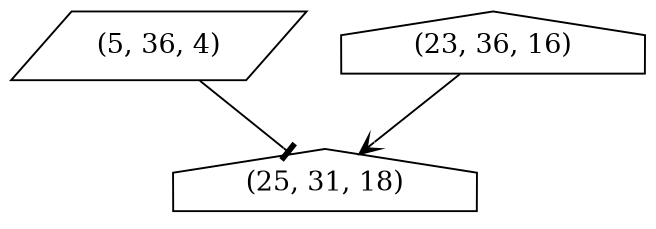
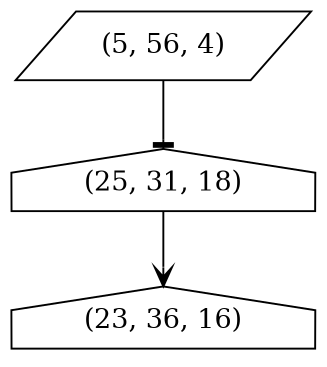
node "(5, 36, 4)": label "(5, 36, 4)" -> "(5, 56, 4)"
edge "(23, 36, 16)" -> "(25, 31, 18)": reversed
